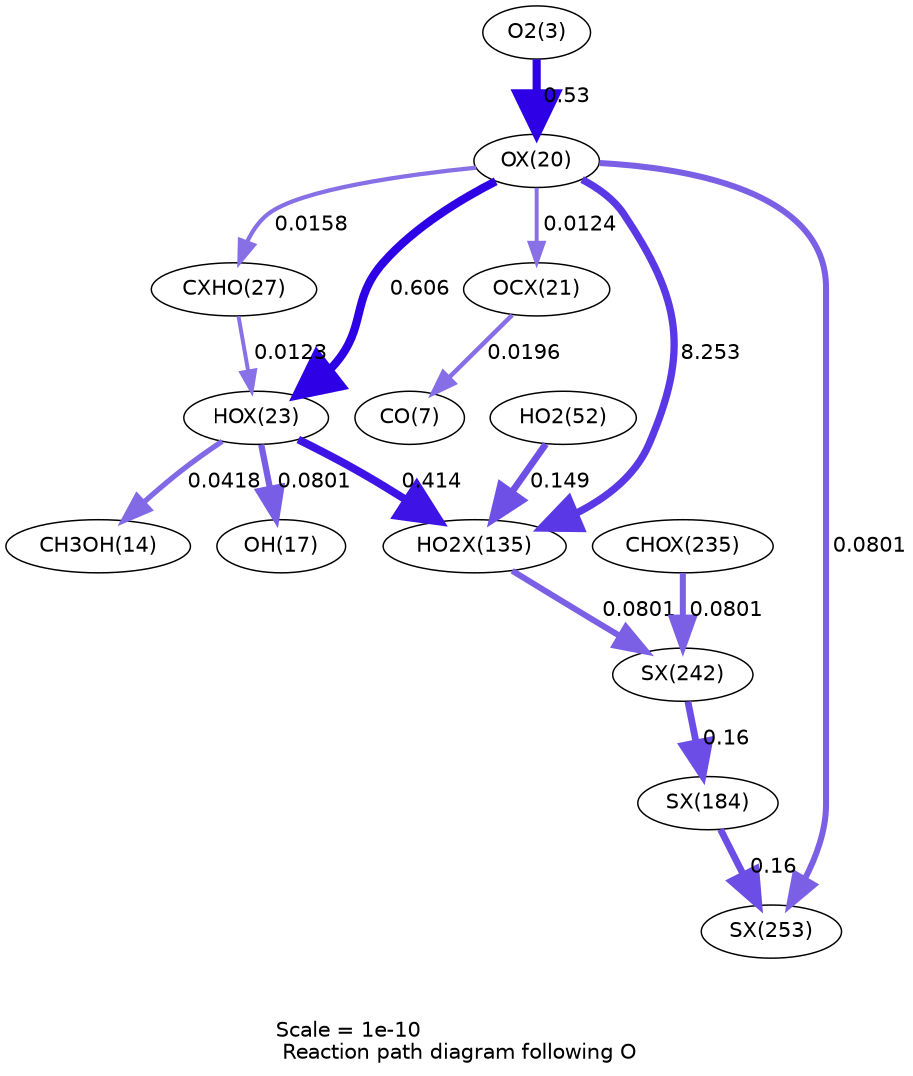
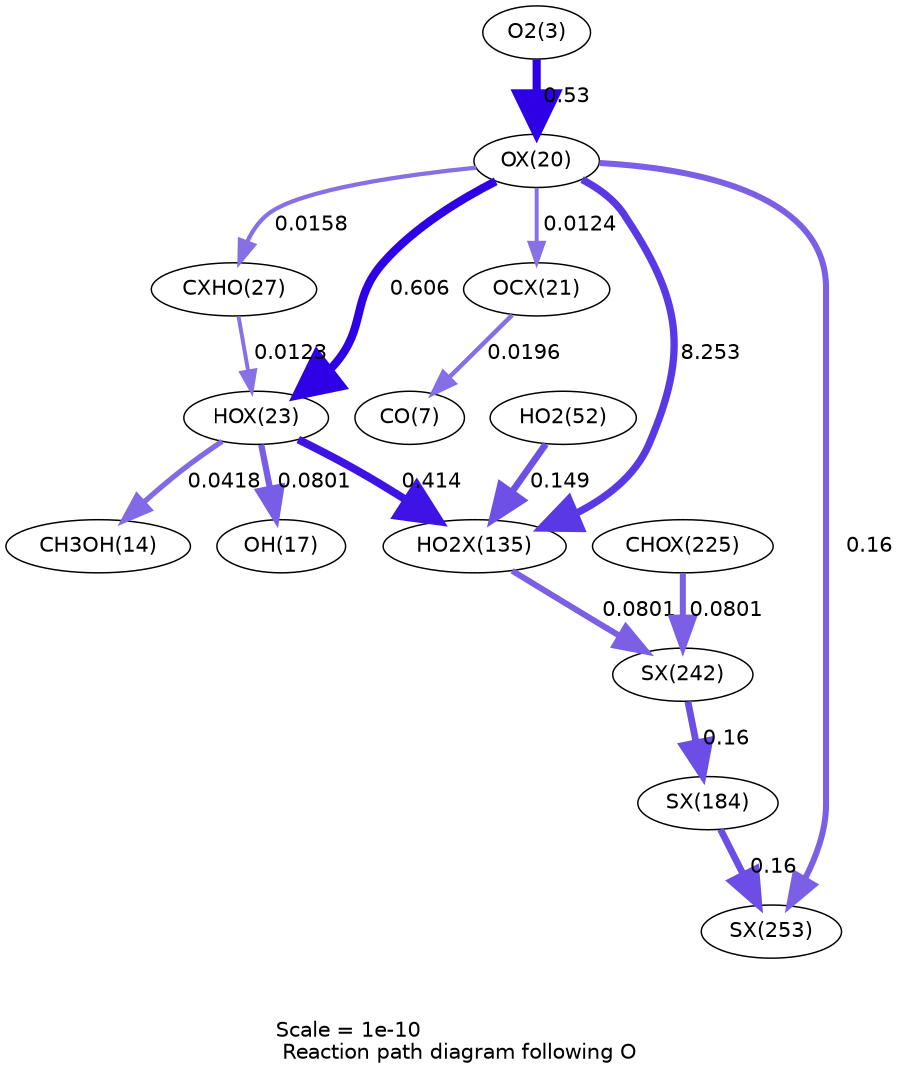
node "CHOX(235)": label "CHOX(235)" -> "CHOX(225)"
edge "OX(20)" -> "SX(253)": label " 0.0801" -> " 0.16"
